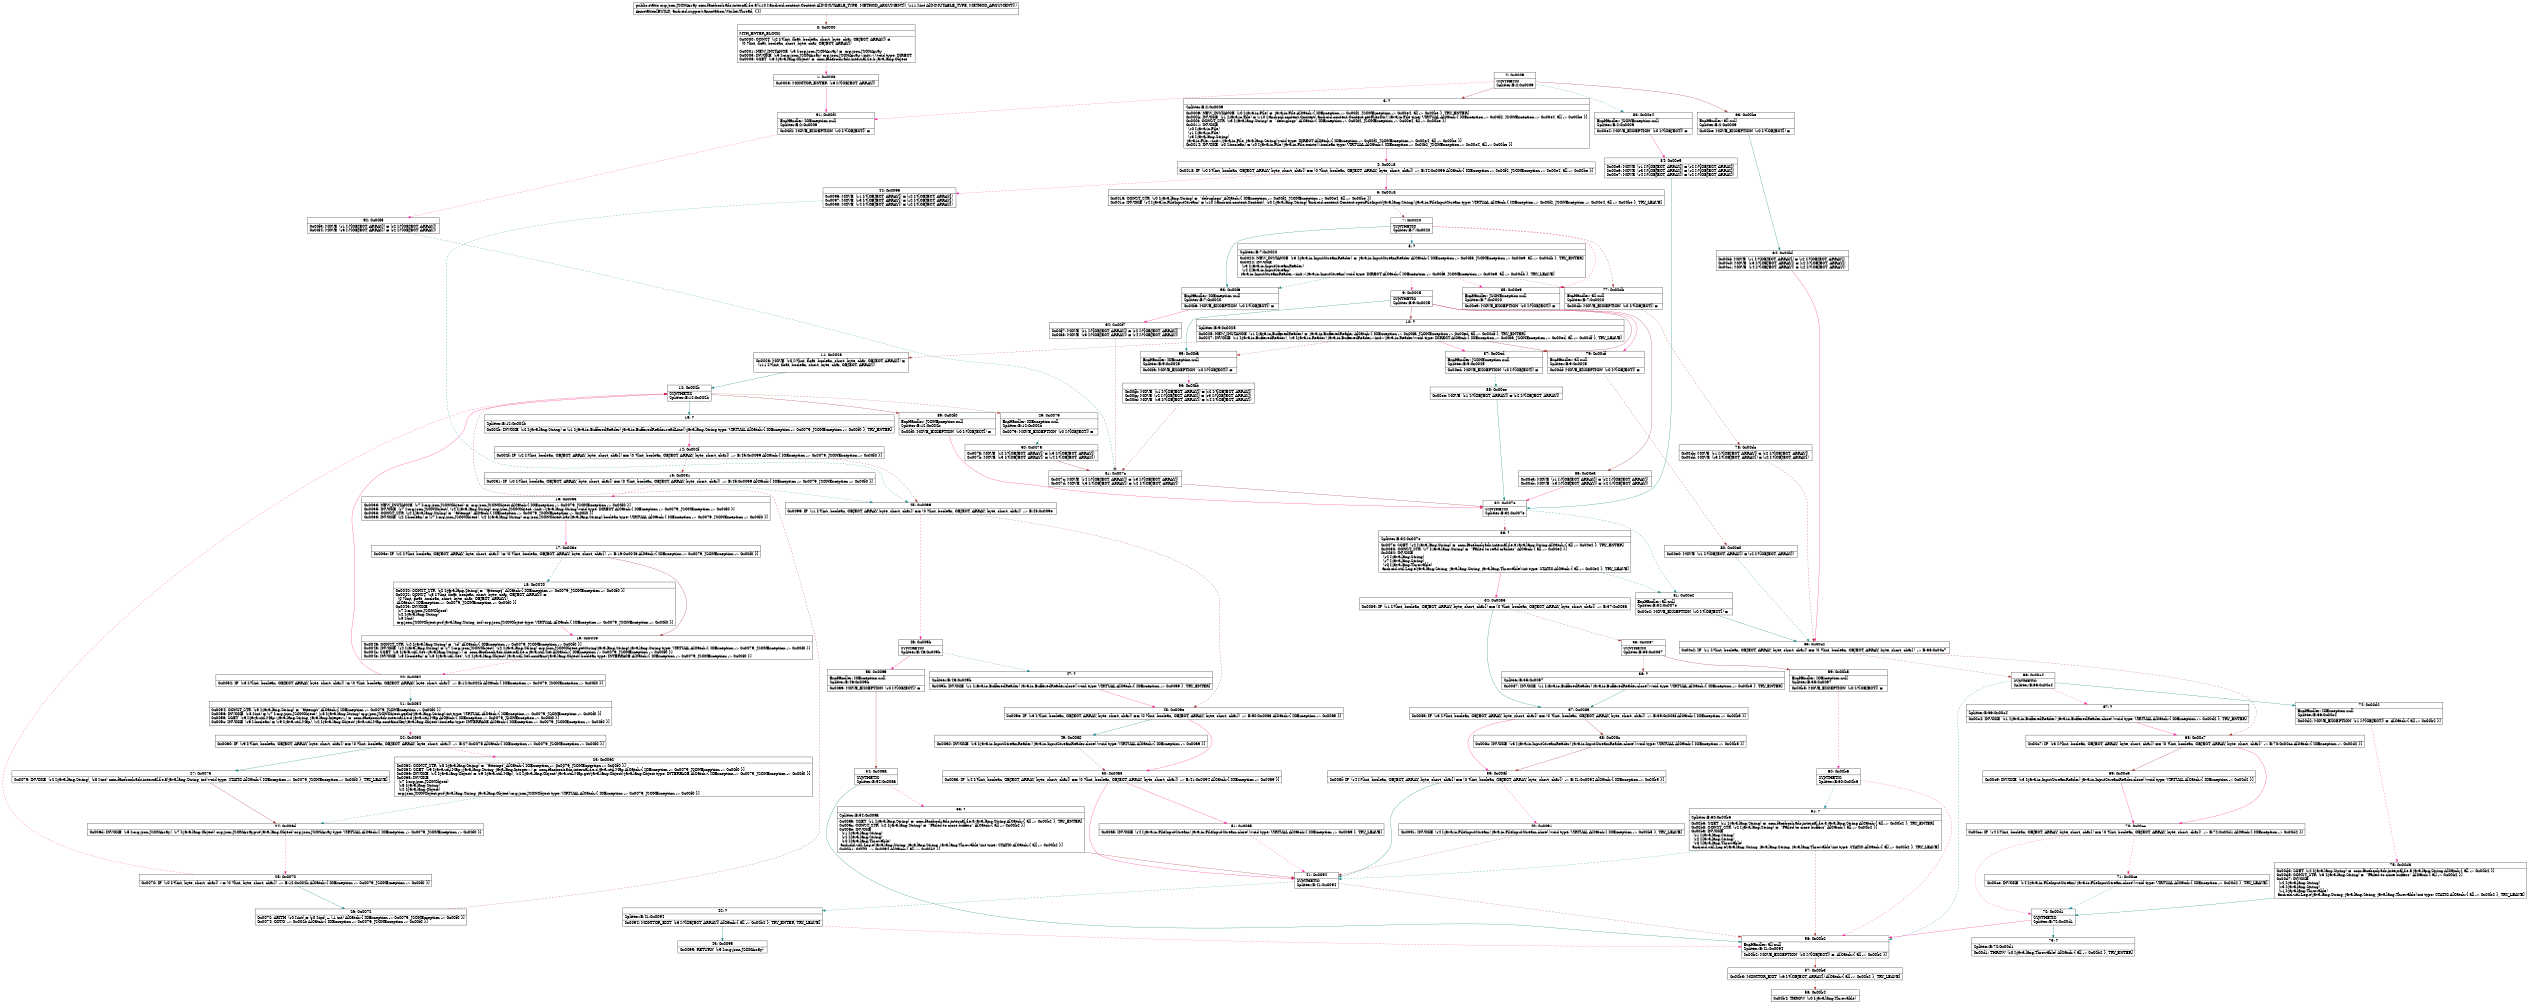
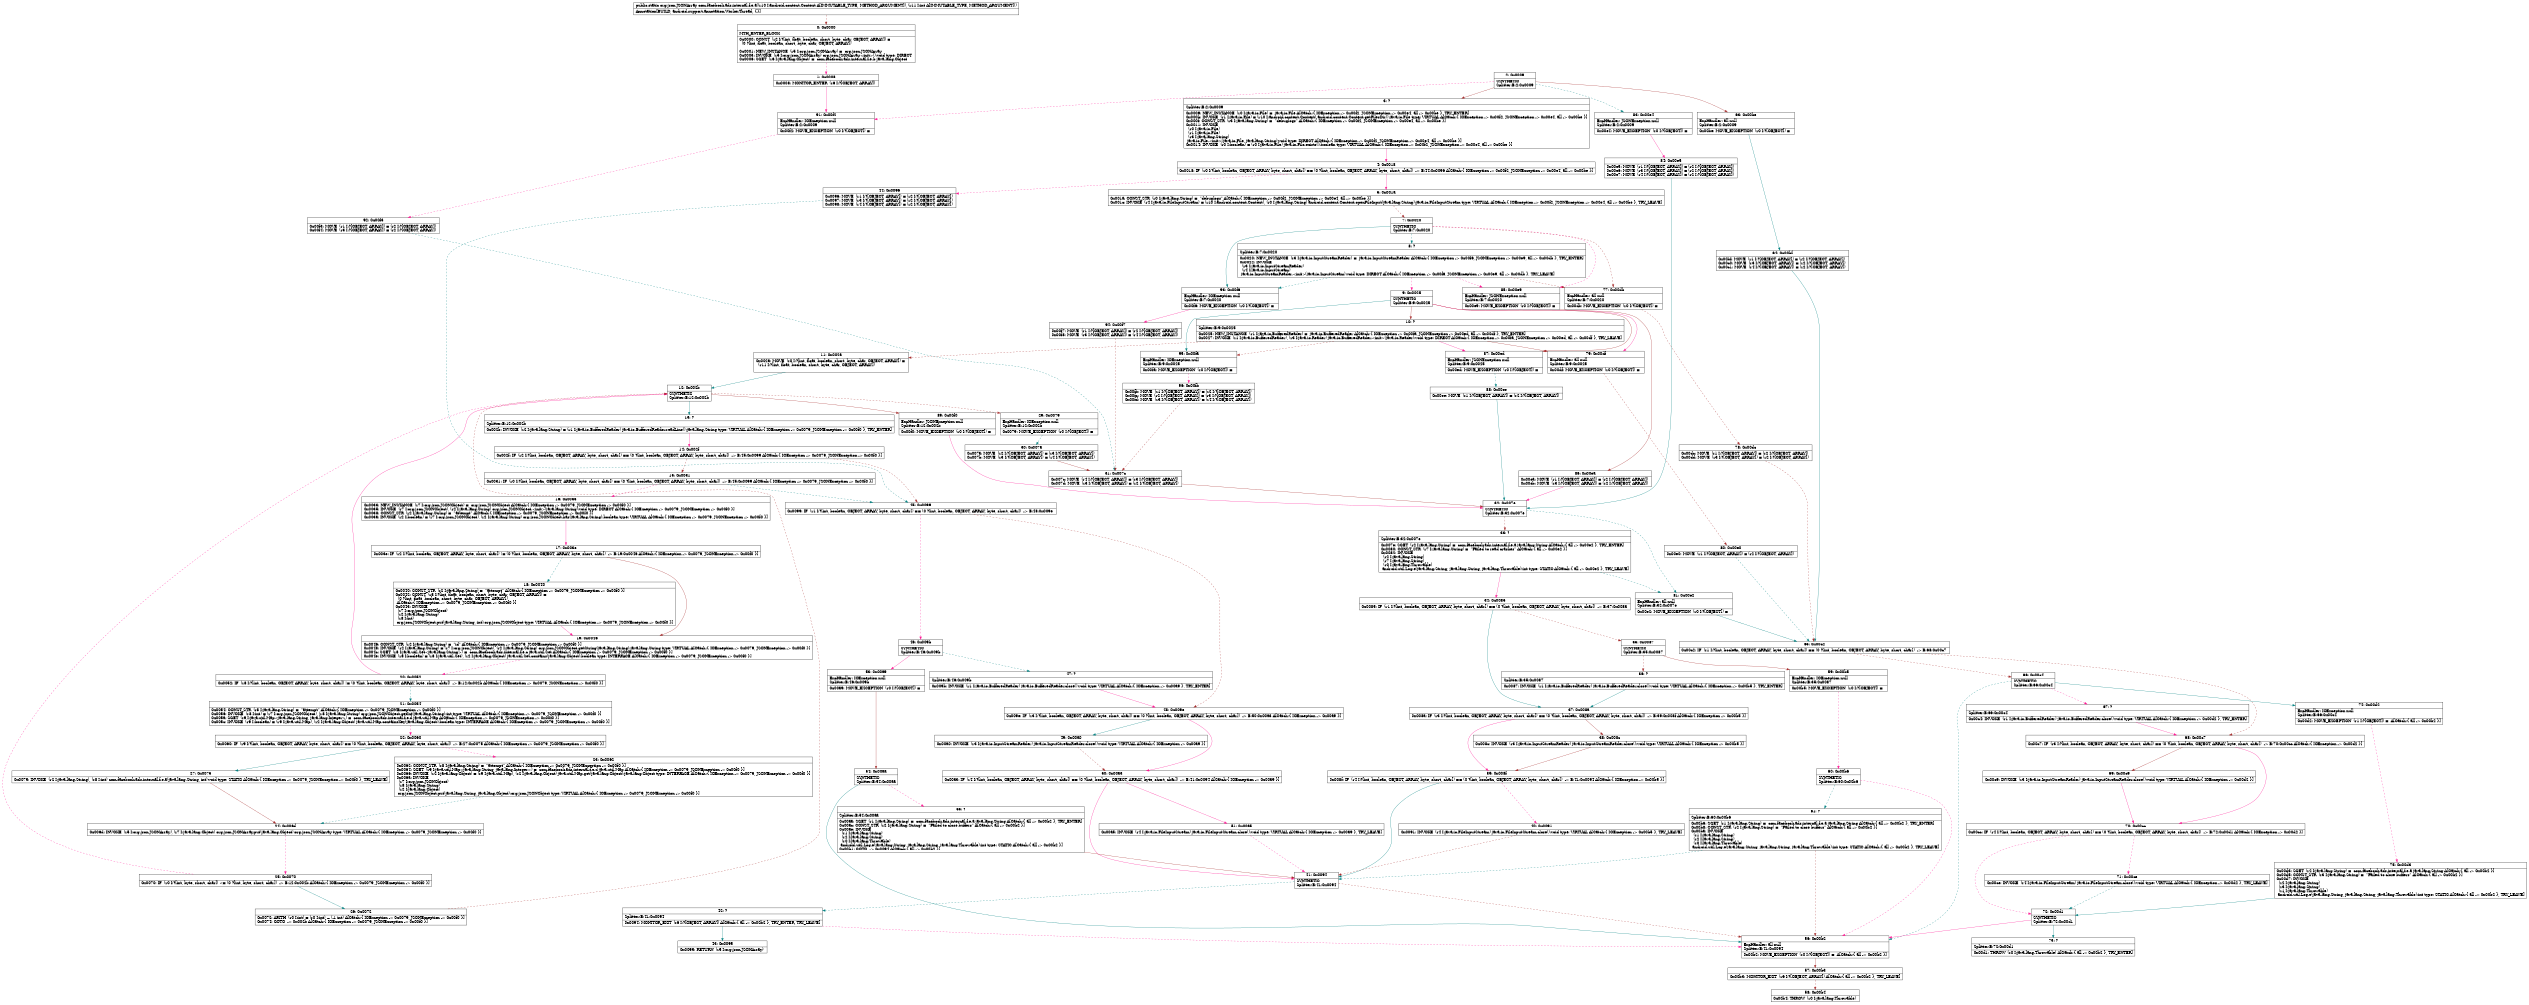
edge "64: 0x00bf" -> "65: 0x00c2": color deeppink -> teal
